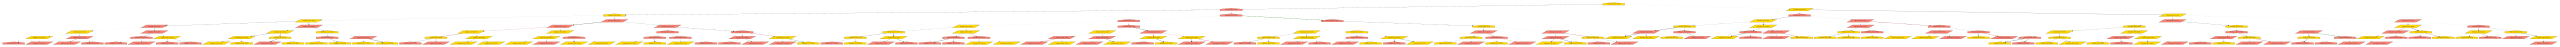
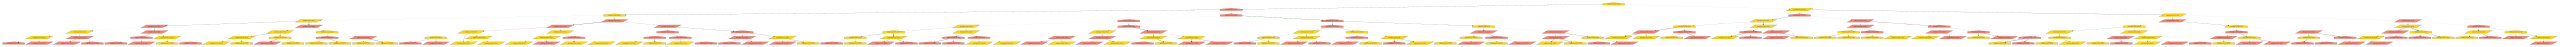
node "Node{data=[5112, 5112]}": added
edge "Node{data=[4697, 4697]}" -> "Node{data=[4356, 4356]}": now "Node{data=[4697, 4697]}" -> "Node{data=[4698, 4698]}"
node "Node{data=[1638, 1638]}": fillcolor salmon -> gold
